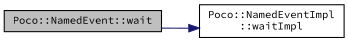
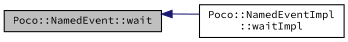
edge "Poco::NamedEvent::wait" -> "Poco::NamedEventImpl ::waitImpl": reversed
